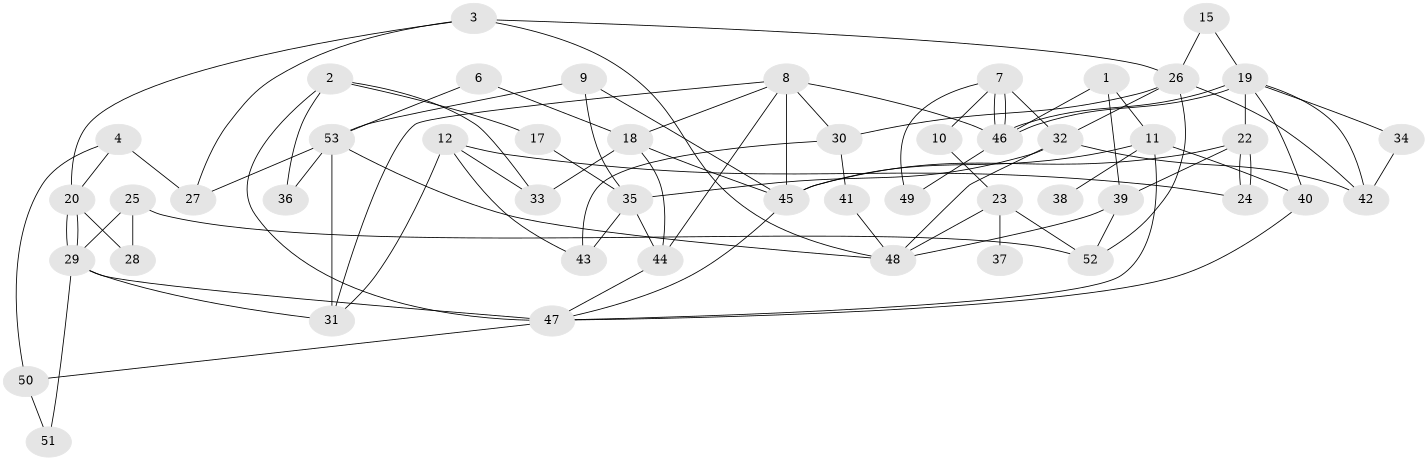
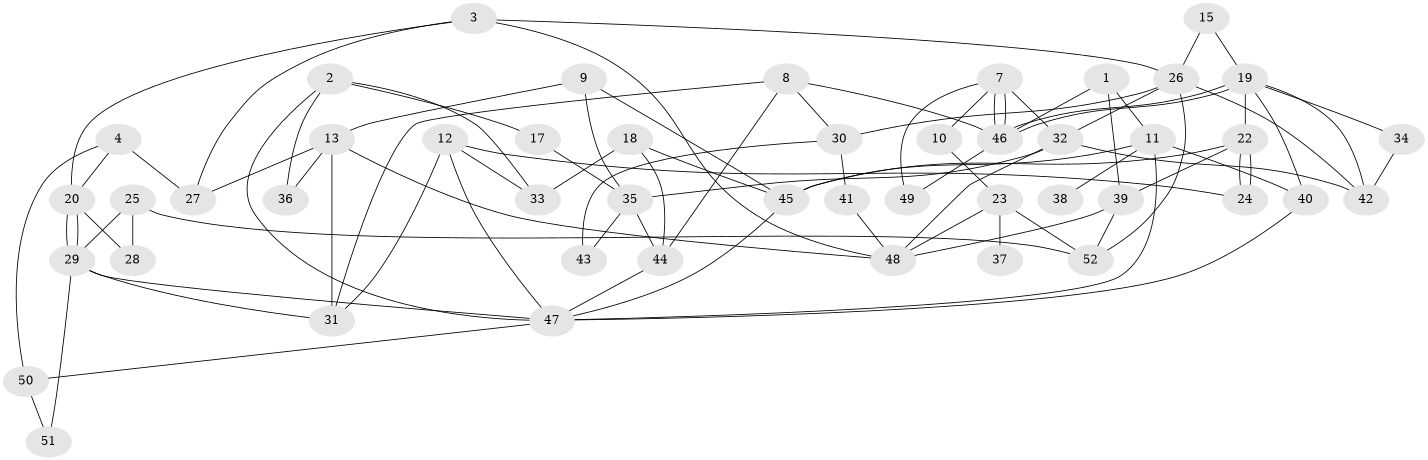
node "6": removed
edge "8" -- "18": removed
edge "8" -- "45": removed
node "53": label "53" -> "13"
edge "12" -- "43": now "12" -- "47"
